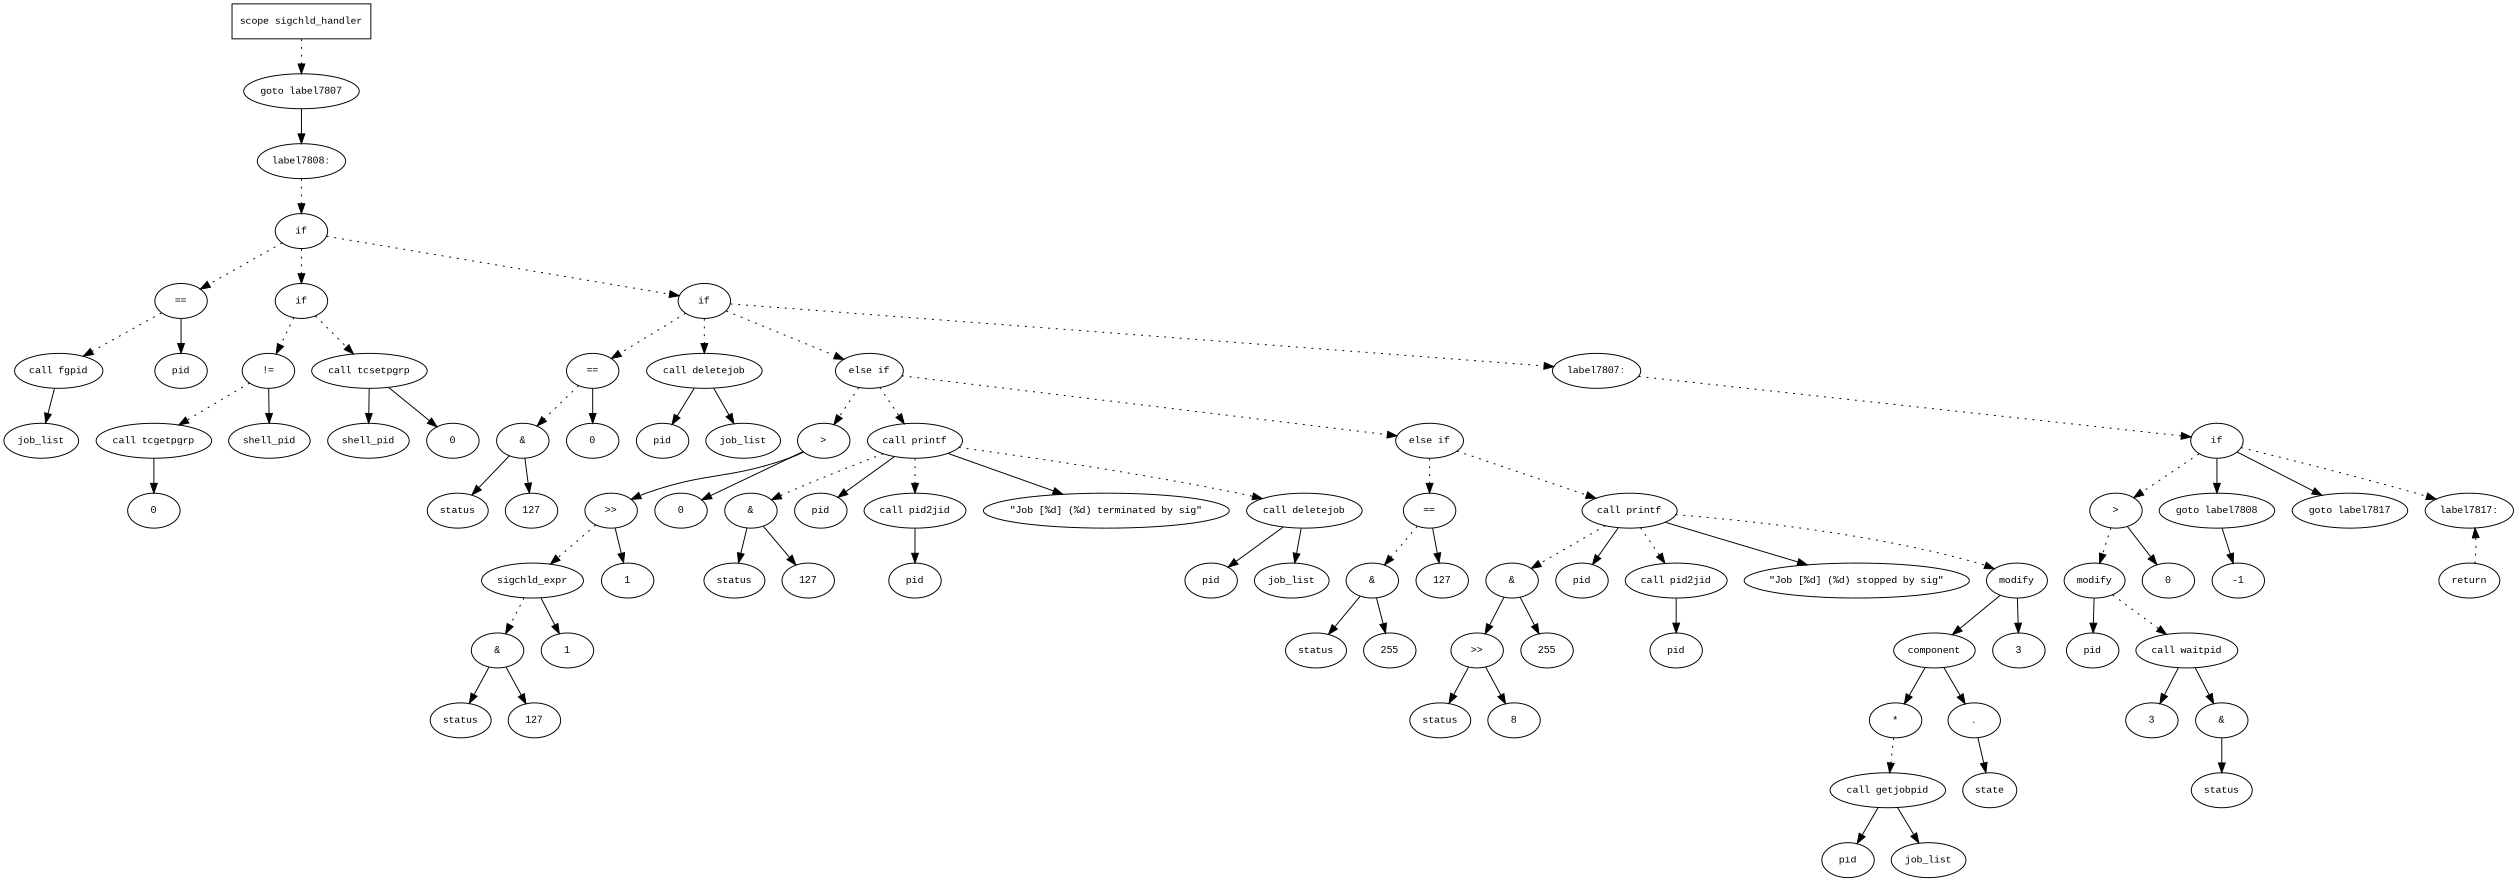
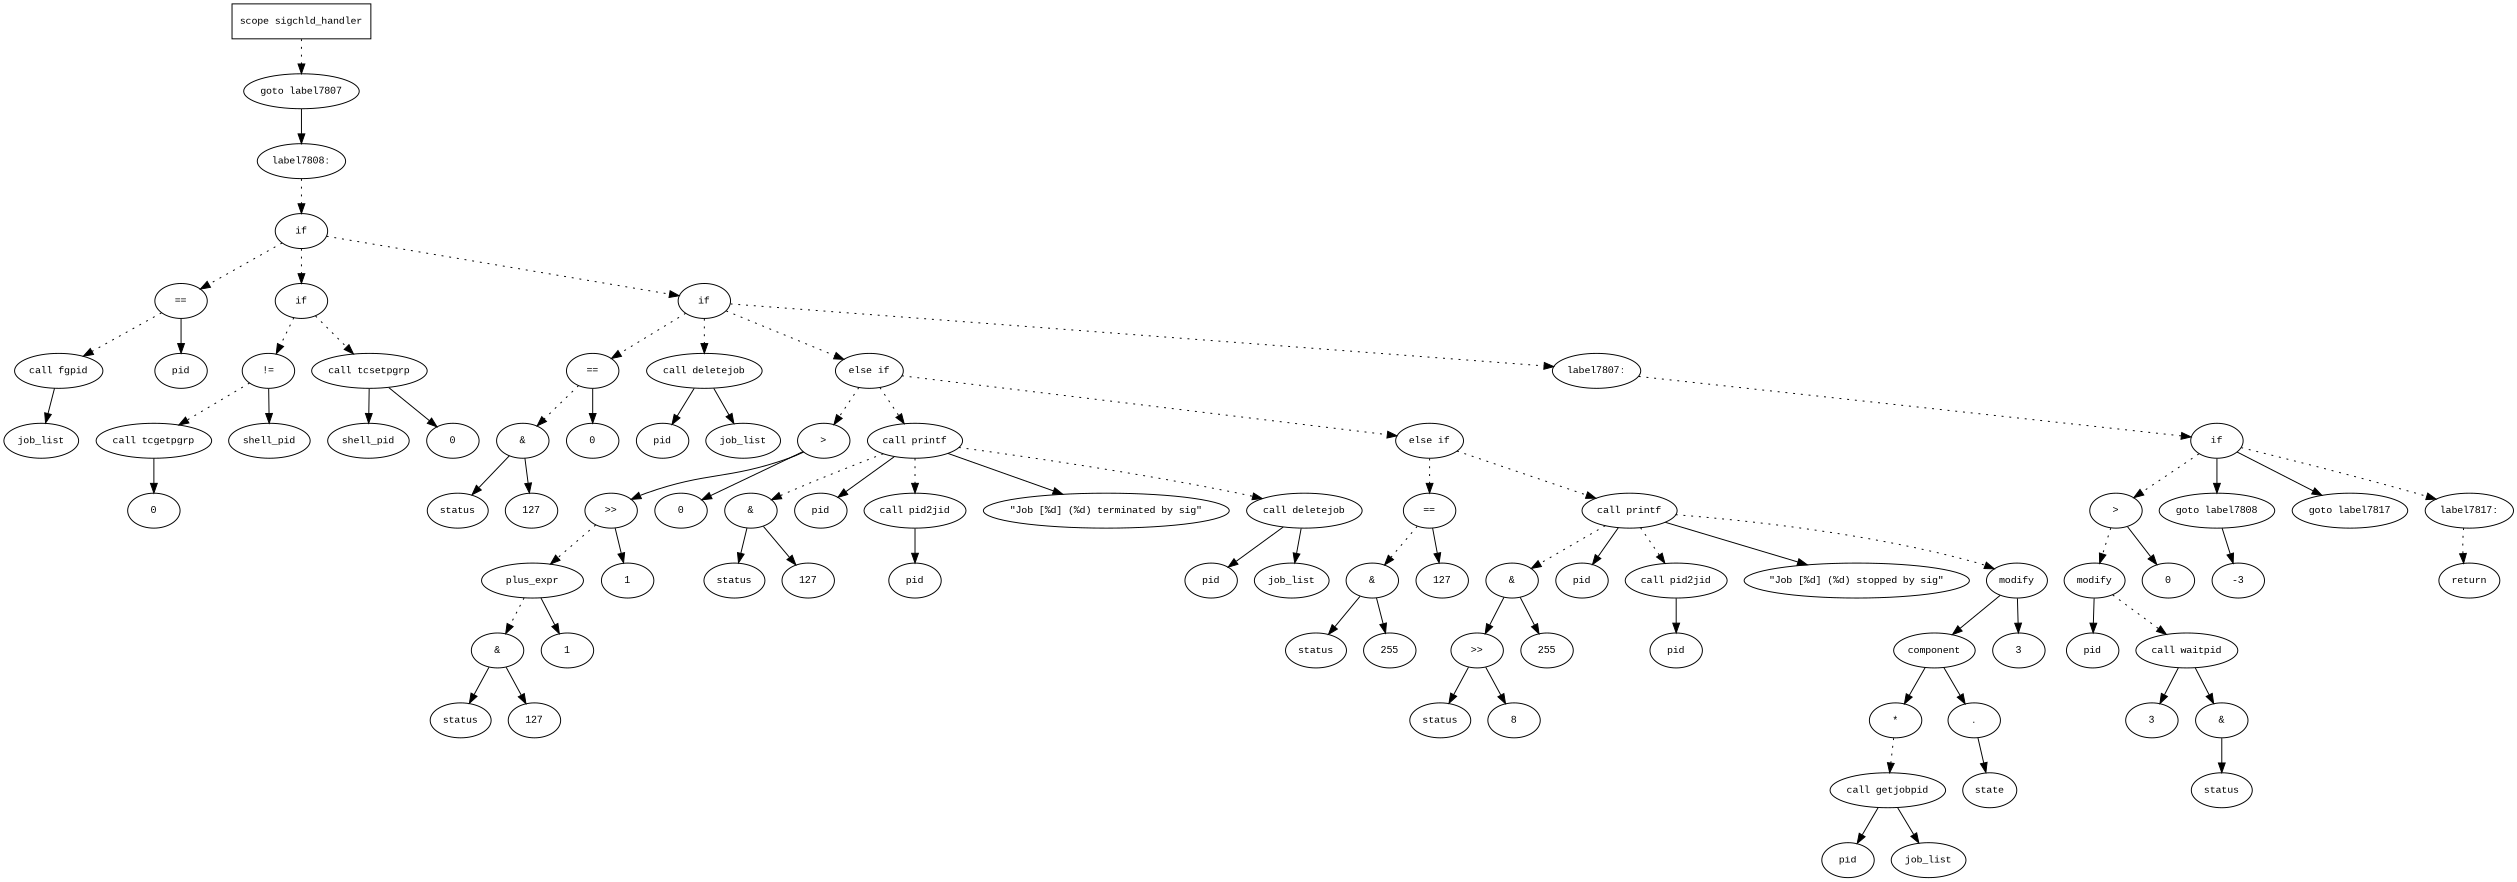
edge "return" -> "label7817:": reversed
node "sigchld_expr": label "sigchld_expr" -> "plus_expr"
node "-1": label "-1" -> "-3"
